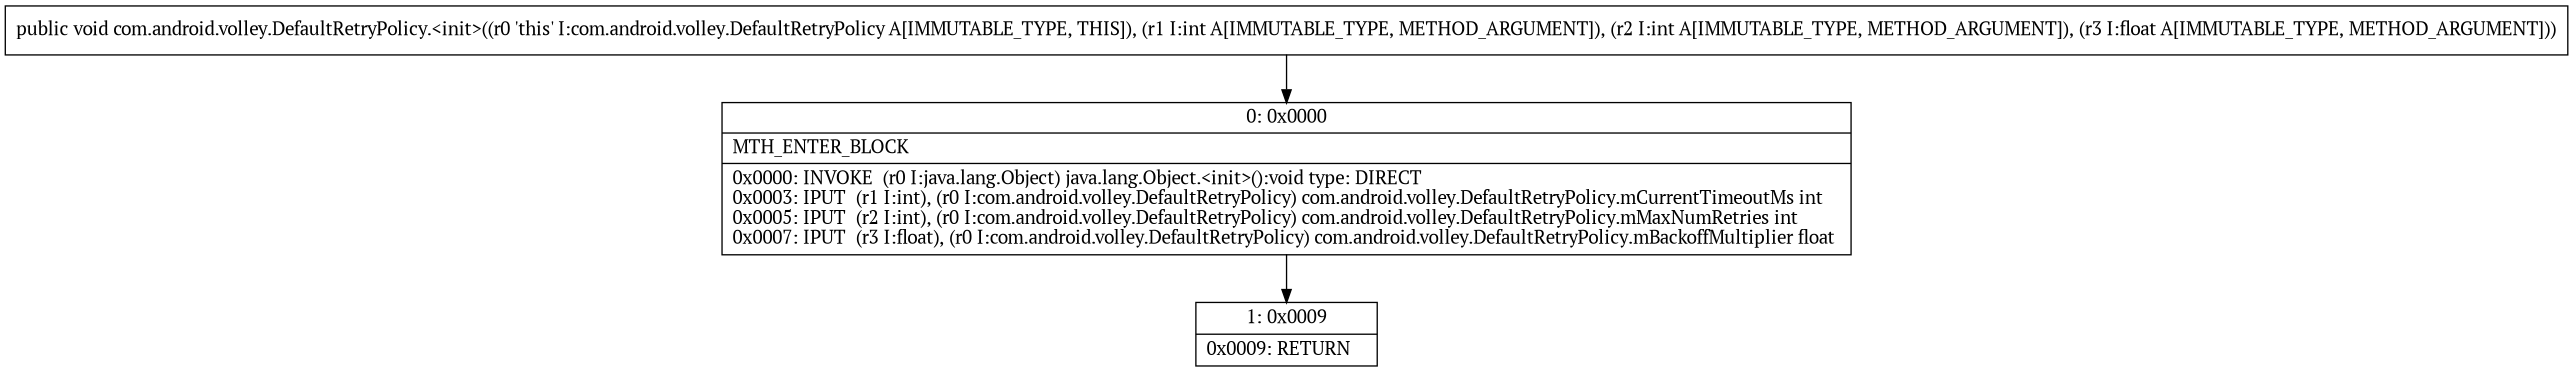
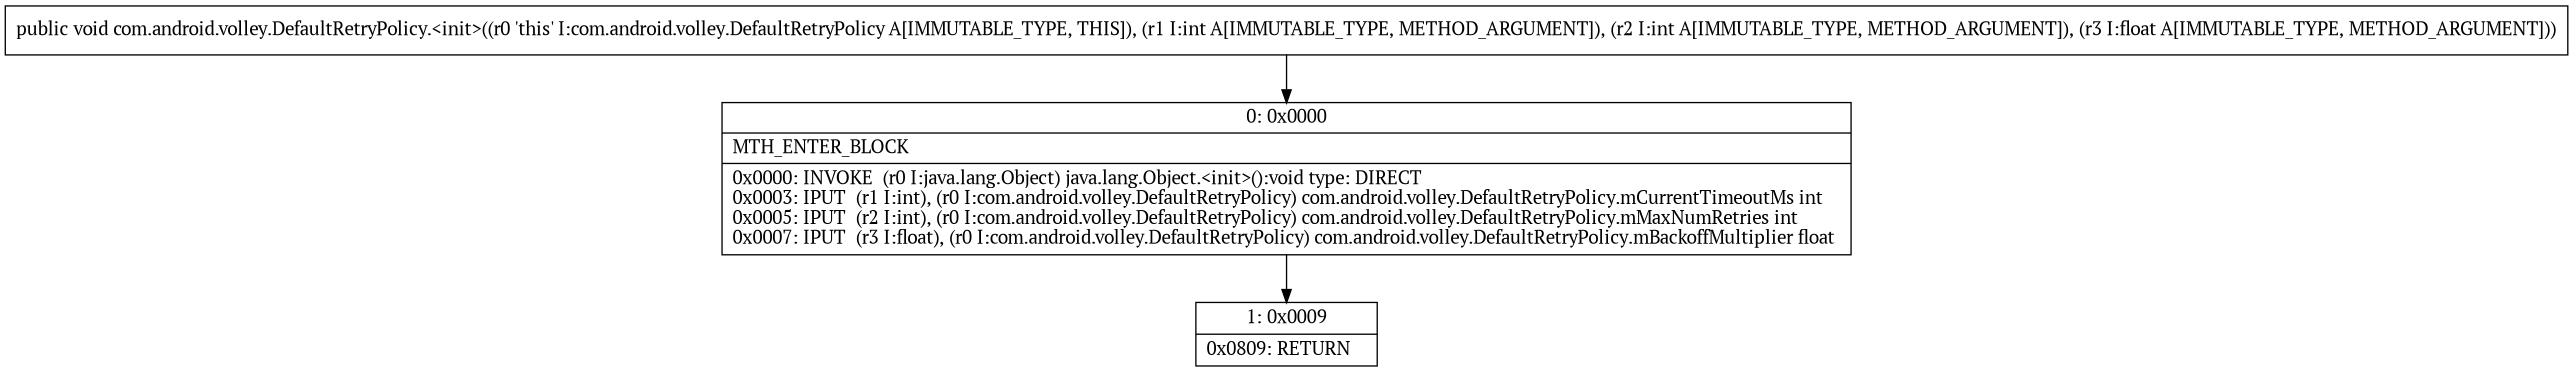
node "1: 0x0009": text "0x0009: RETURN" -> "0x0809: RETURN"
